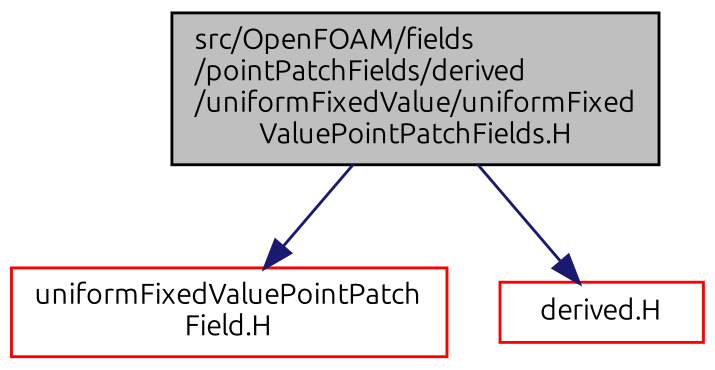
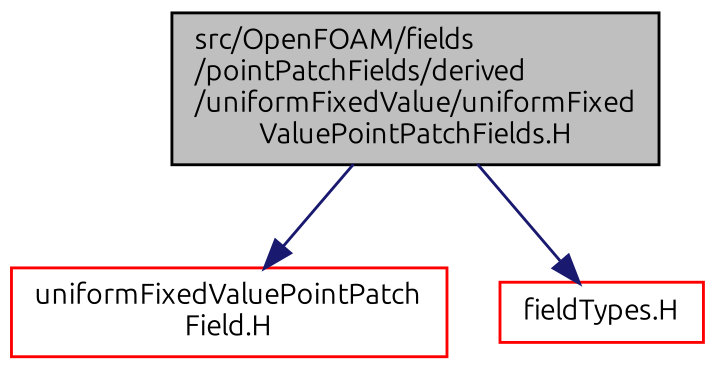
node "derived.H": label "derived.H" -> "fieldTypes.H"
